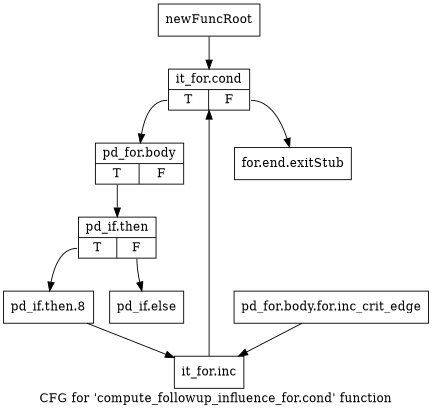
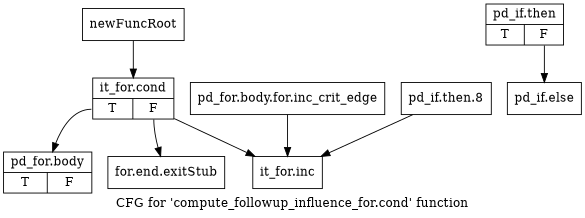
edge "pd_for.body" -> "pd_if.then": removed
edge "it_for.inc" -> "it_for.cond": reversed
edge "pd_if.then" -> "pd_if.then.8": removed
